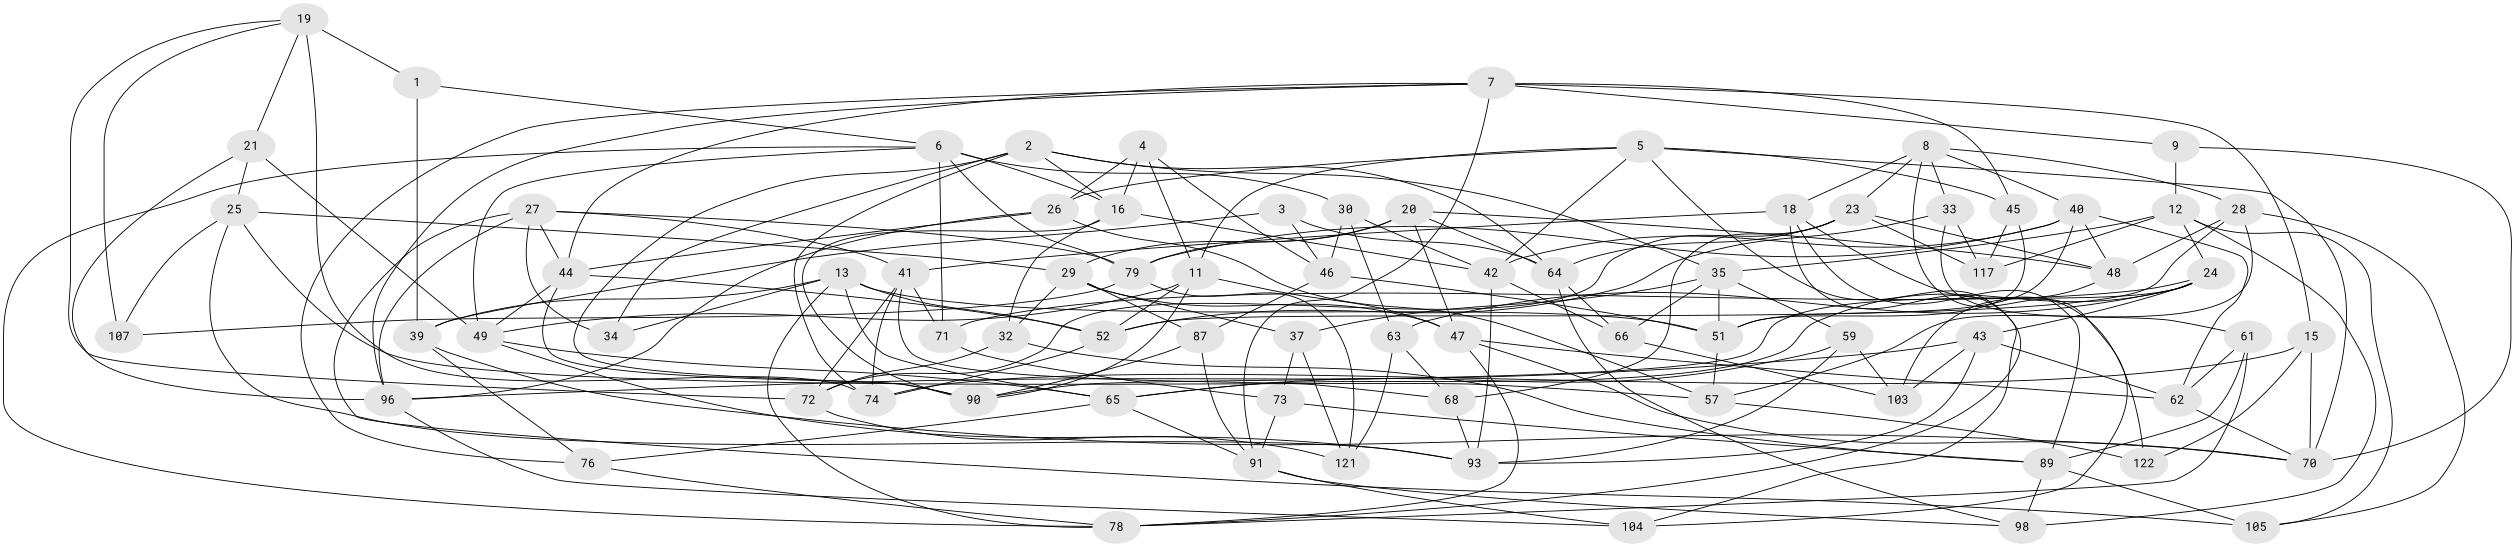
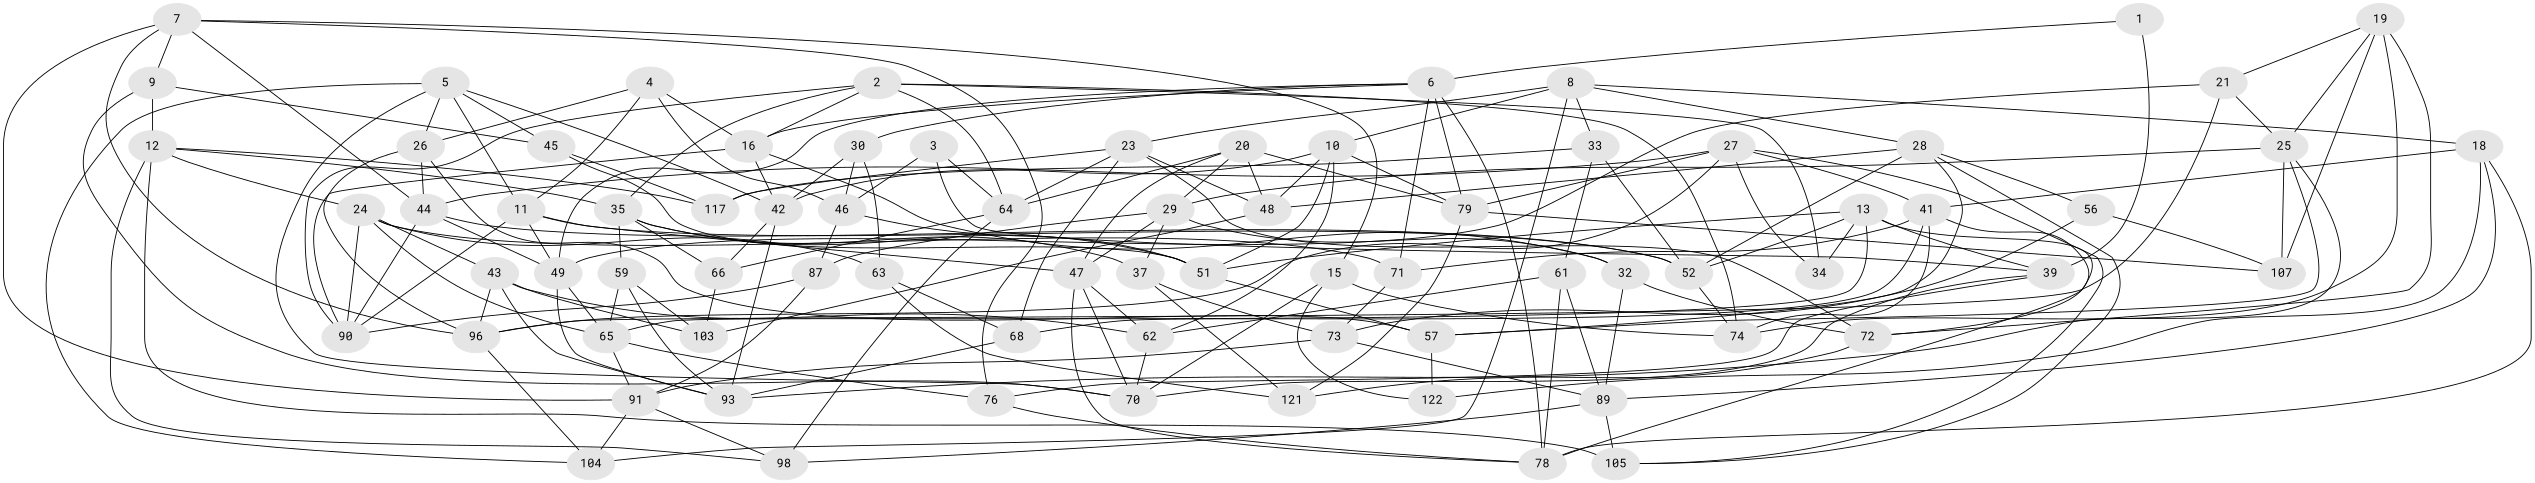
edge "19" -- "1": now "19" -- "25"
edge "7" -- "45": now "9" -- "45"
node "40": label "40" -> "10"
node "56": added
